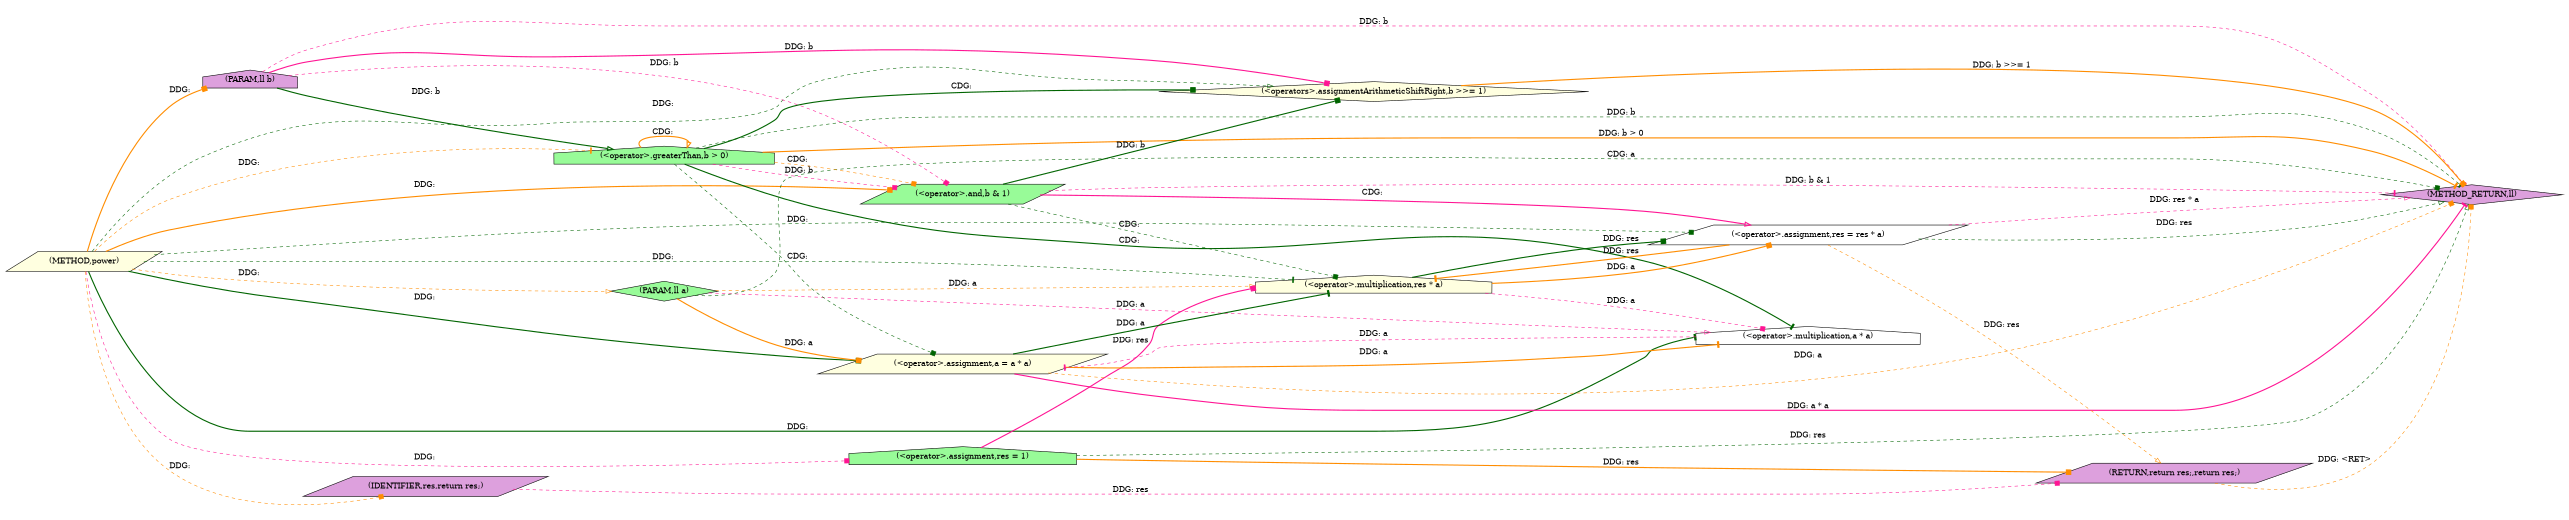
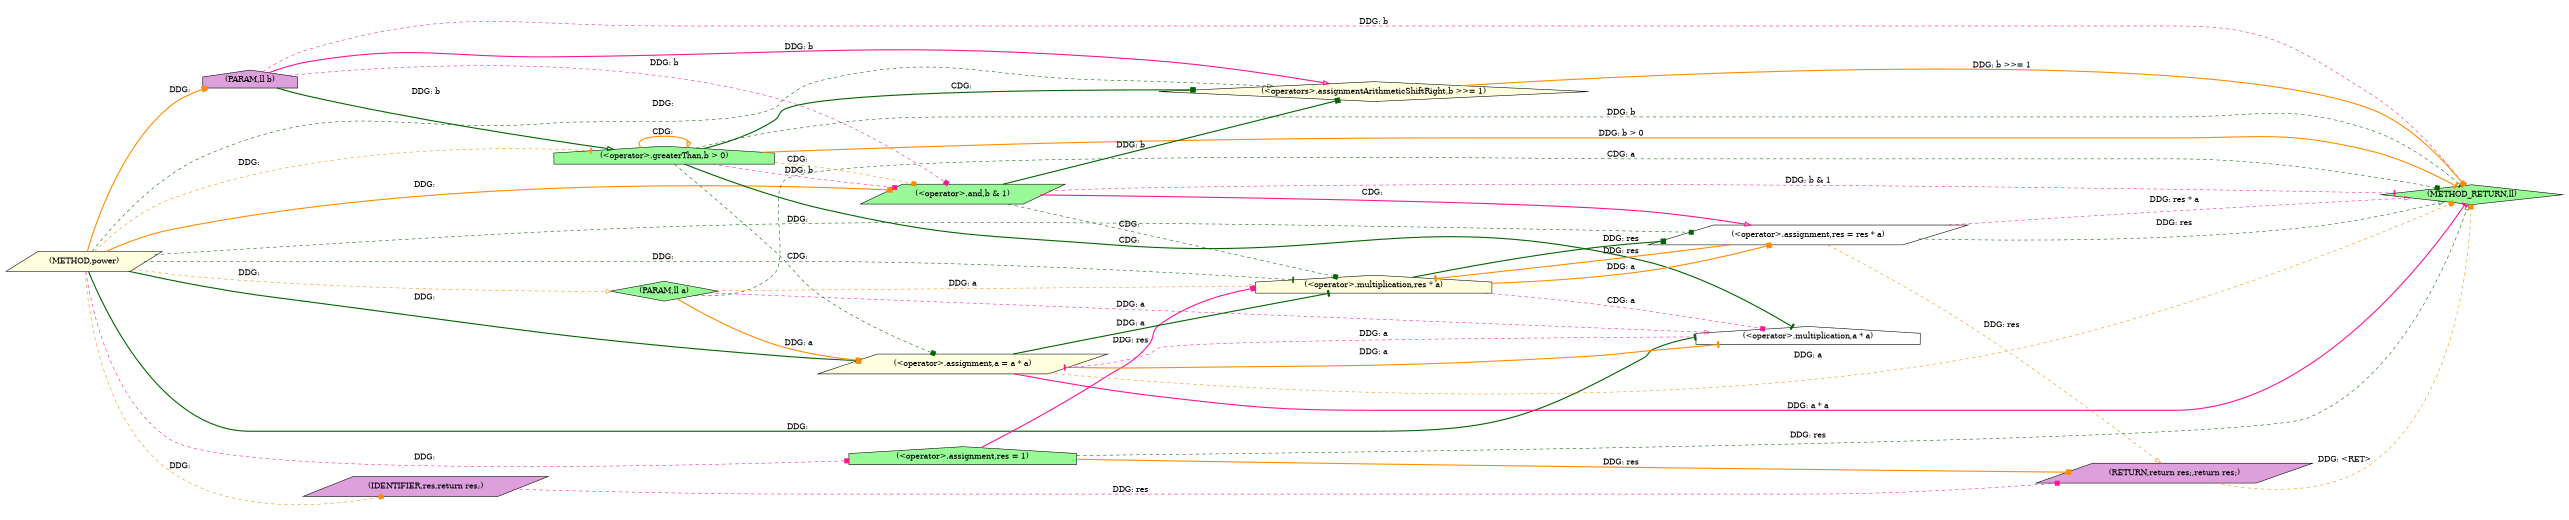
edge "(PARAM,ll b)" -> "(<operators>.assignmentArithmeticShiftRight,b >>= 1)": arrowhead box -> onormal
node "(METHOD_RETURN,ll)": fillcolor plum -> palegreen
edge "(<operator>.multiplication,res * a)" -> "(<operator>.multiplication,a * a)": label "DDG: a" -> "CDG: a"
